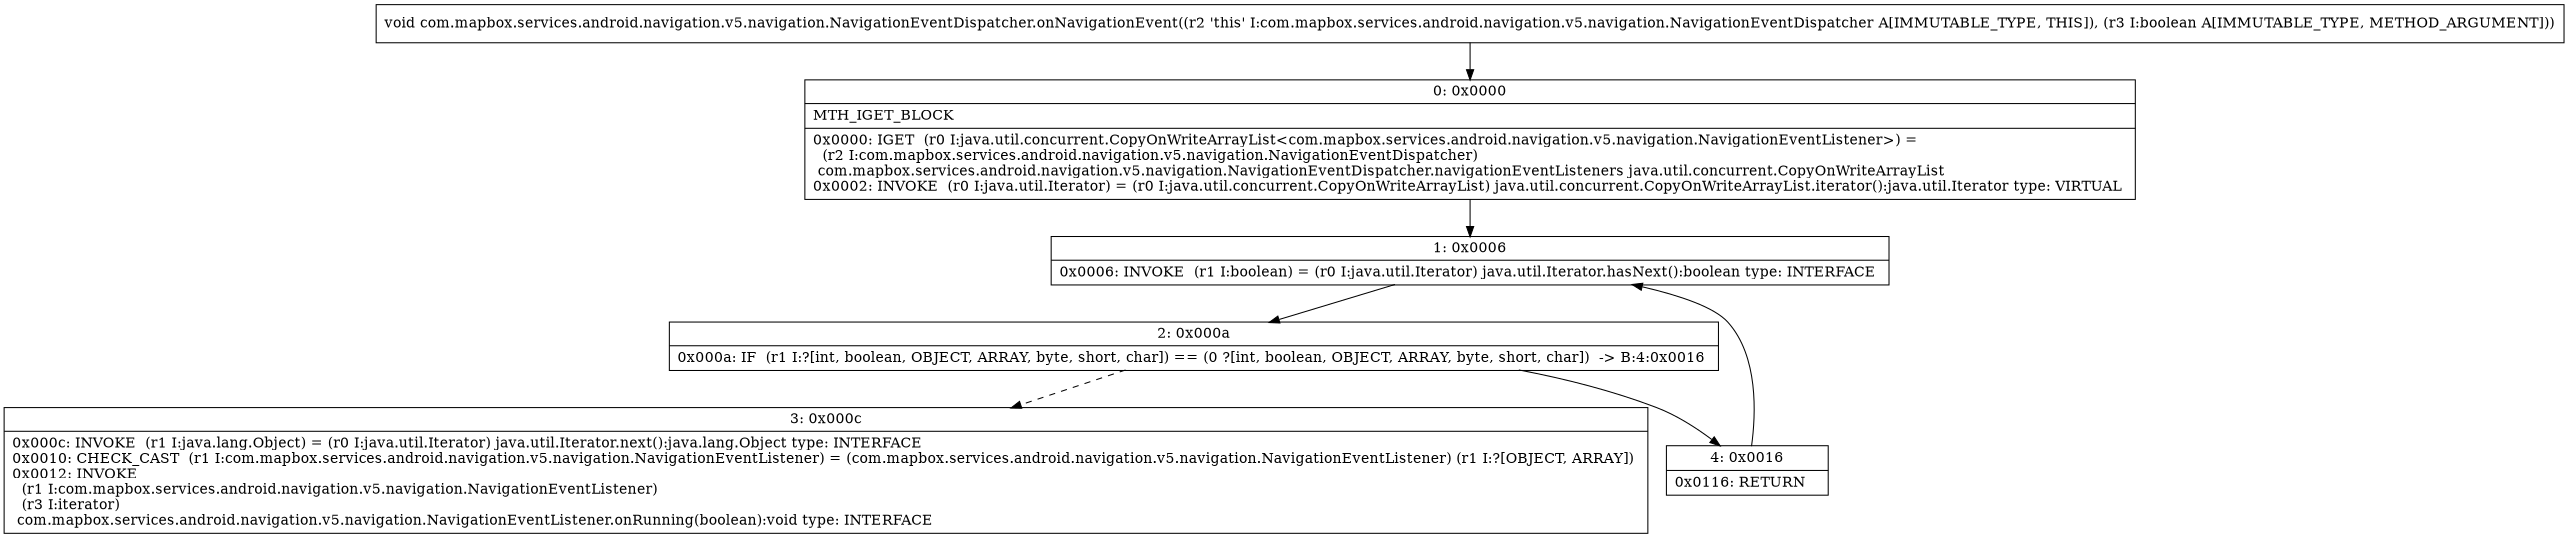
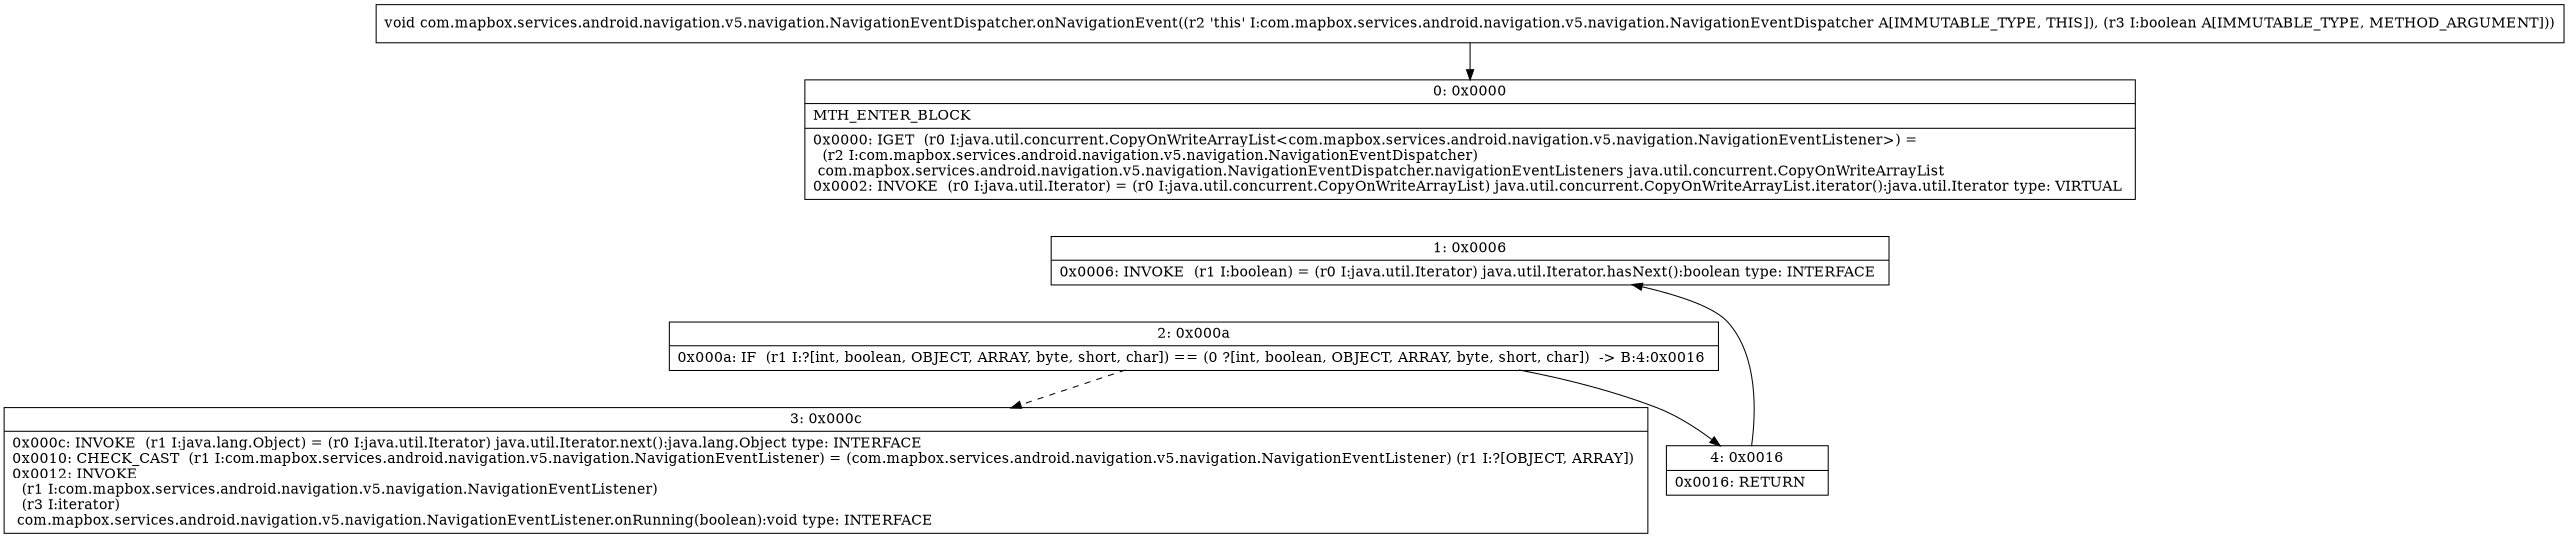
node "0: 0x0000": text "MTH_IGET_BLOCK" -> "MTH_ENTER_BLOCK"
edge "0: 0x0000" -> "1: 0x0006": removed
edge "1: 0x0006" -> "2: 0x000a": removed
node "4: 0x0016": text "0x0116: RETURN" -> "0x0016: RETURN"
